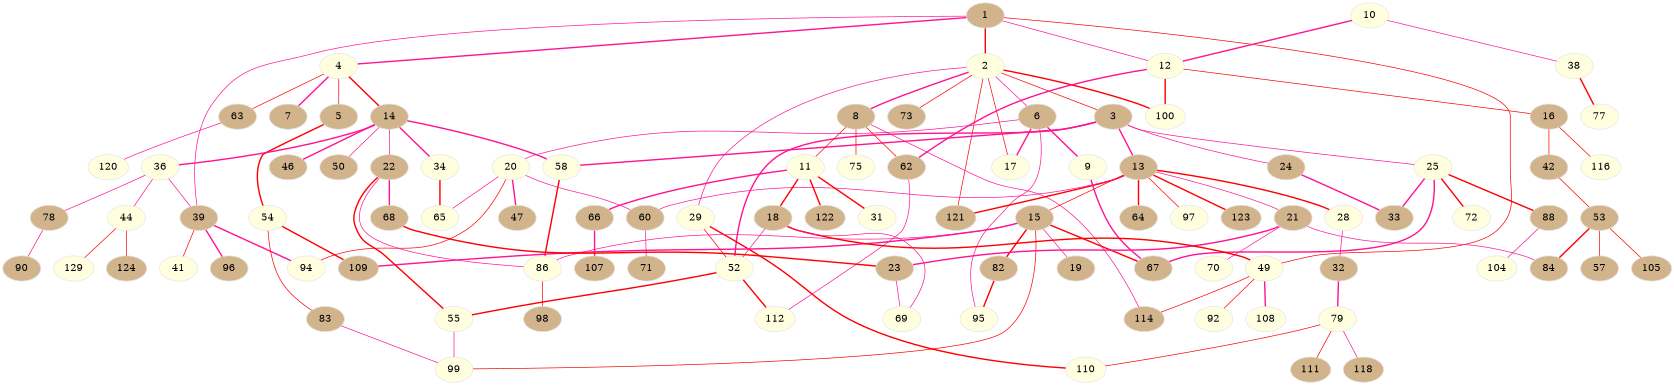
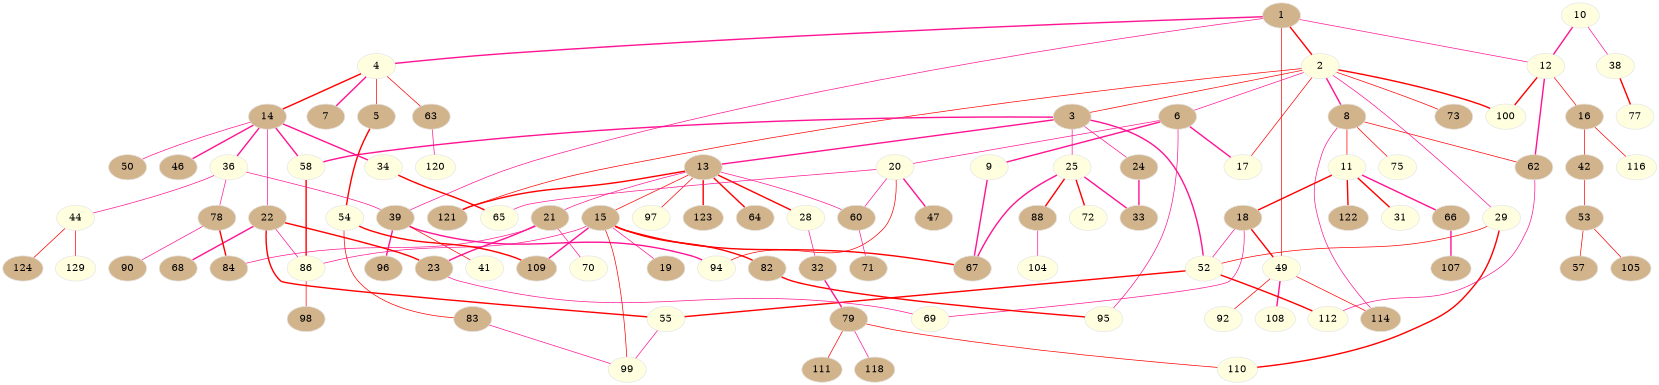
edge "53" -- "84": now "78" -- "84"
edge "68" -- "23": now "22" -- "23"
node "79": fillcolor lightyellow -> tan
